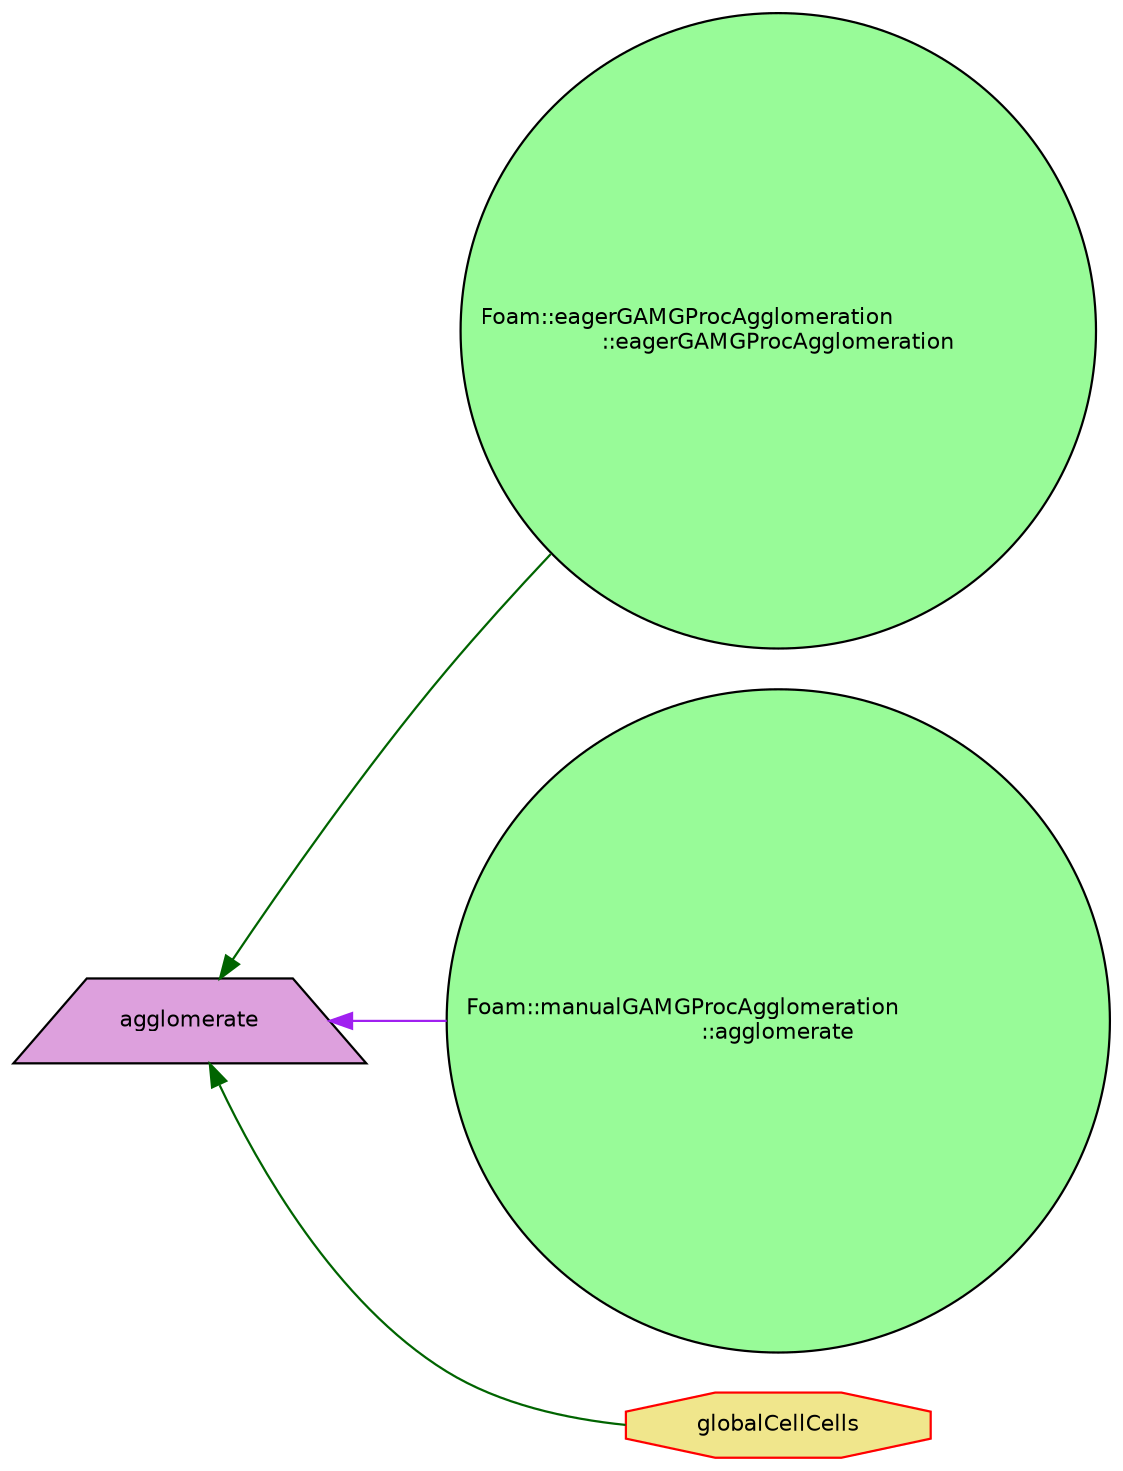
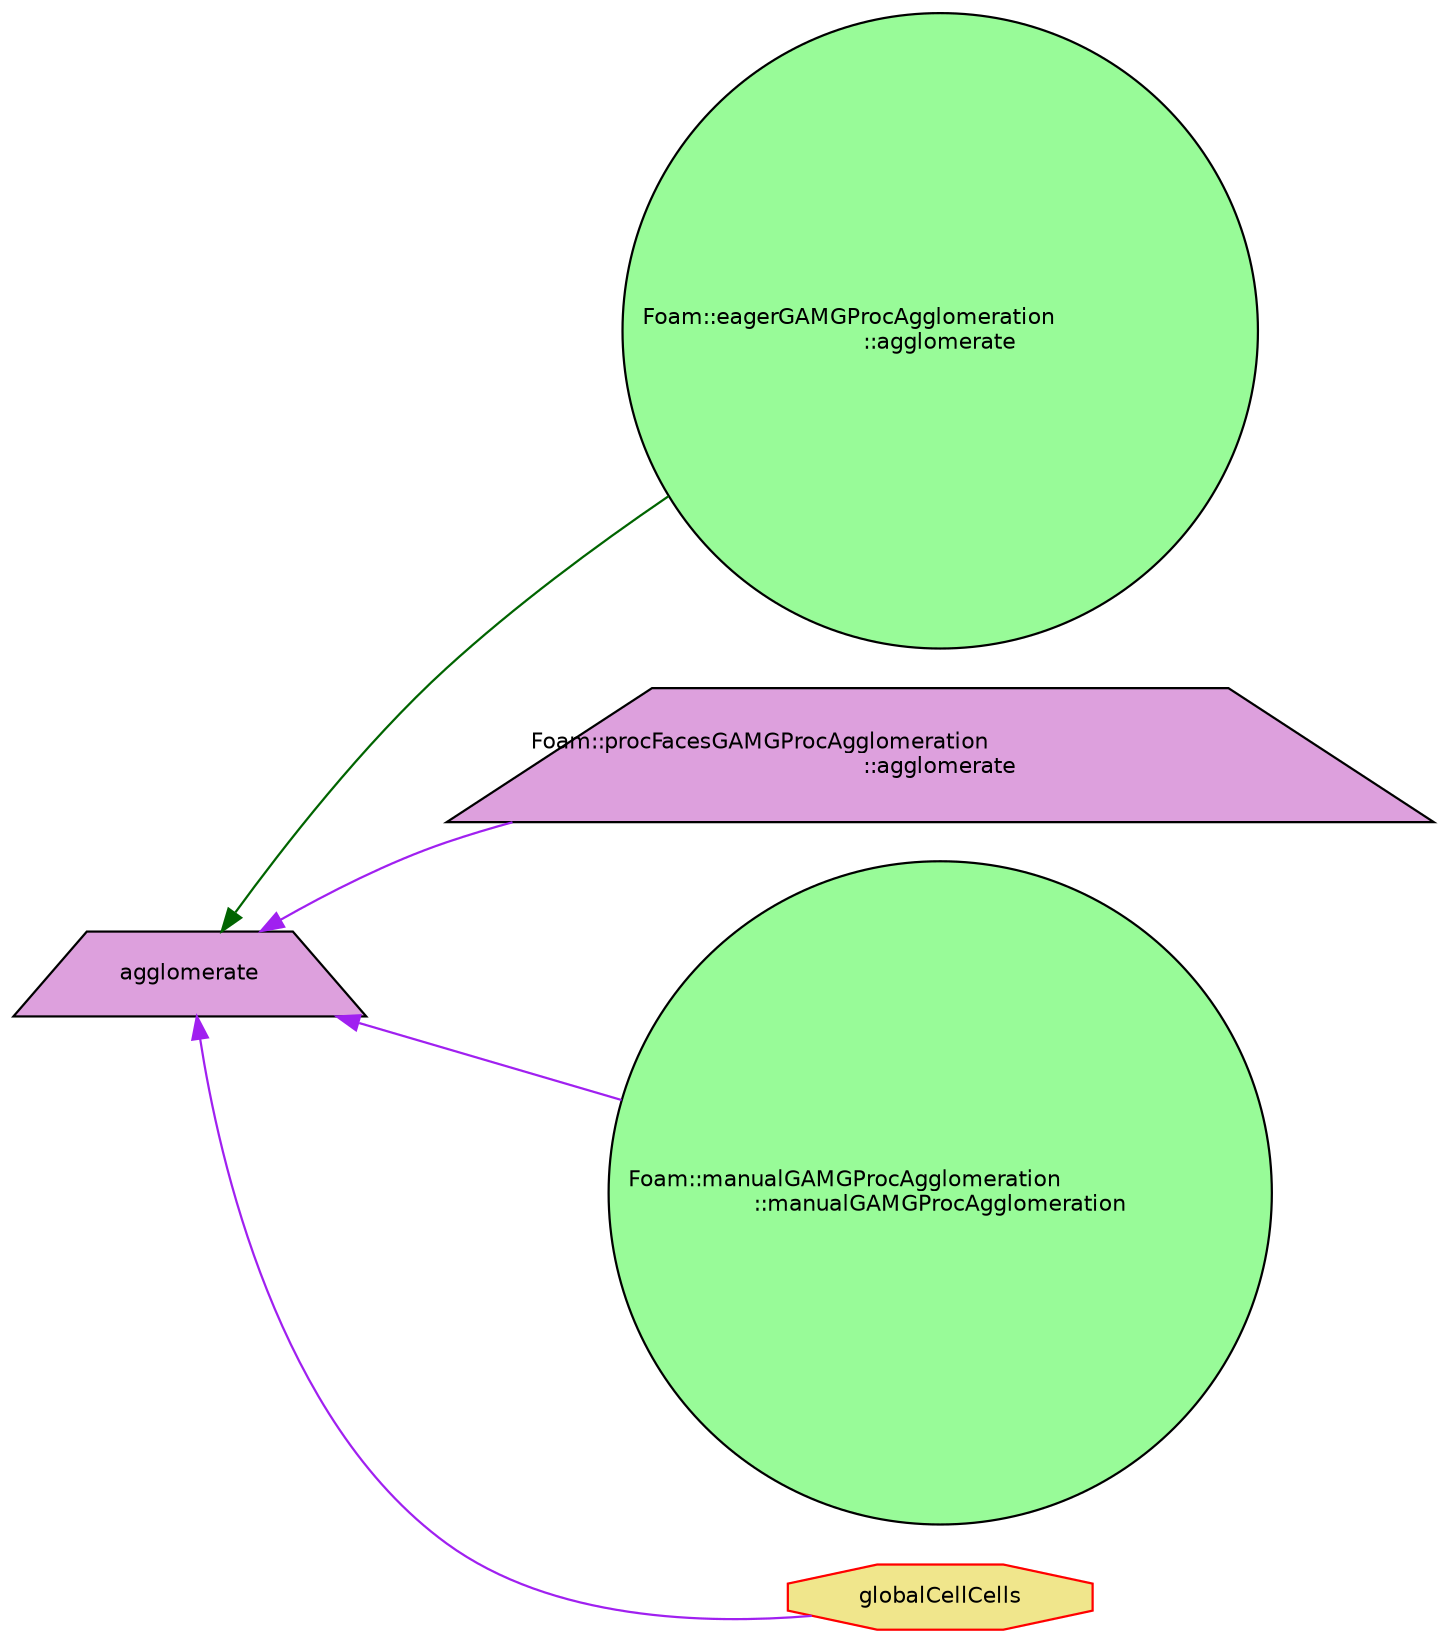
node "Foam::eagerGAMGProcAgglomeration ::eagerGAMGProcAgglomeration": label "Foam::eagerGAMGProcAgglomeration ::eagerGAMGProcAgglomeration" -> "Foam::eagerGAMGProcAgglomeration ::agglomerate"
node "Foam::procFacesGAMGProcAgglomeration ::agglomerate": added
node "Foam::manualGAMGProcAgglomeration ::agglomerate": label "Foam::manualGAMGProcAgglomeration ::agglomerate" -> "Foam::manualGAMGProcAgglomeration ::manualGAMGProcAgglomeration"
edge "globalCellCells" -> "agglomerate": color darkgreen -> purple
